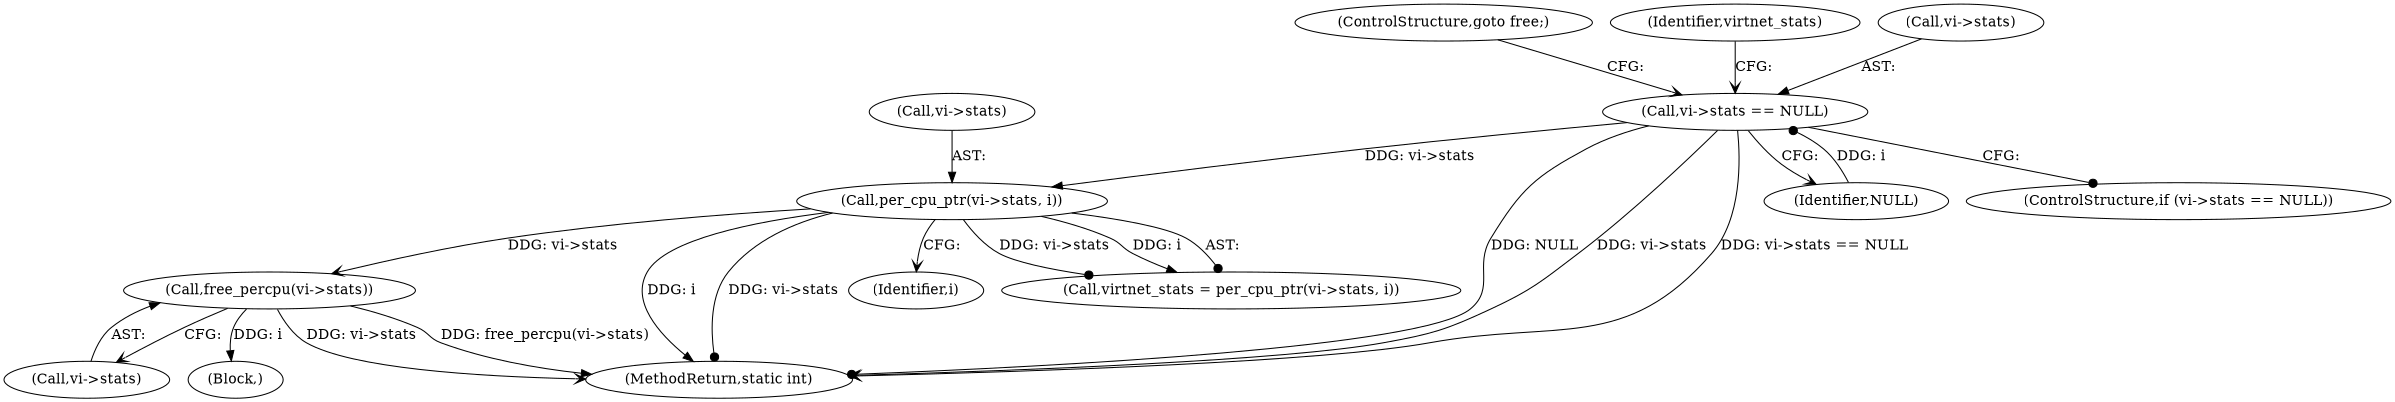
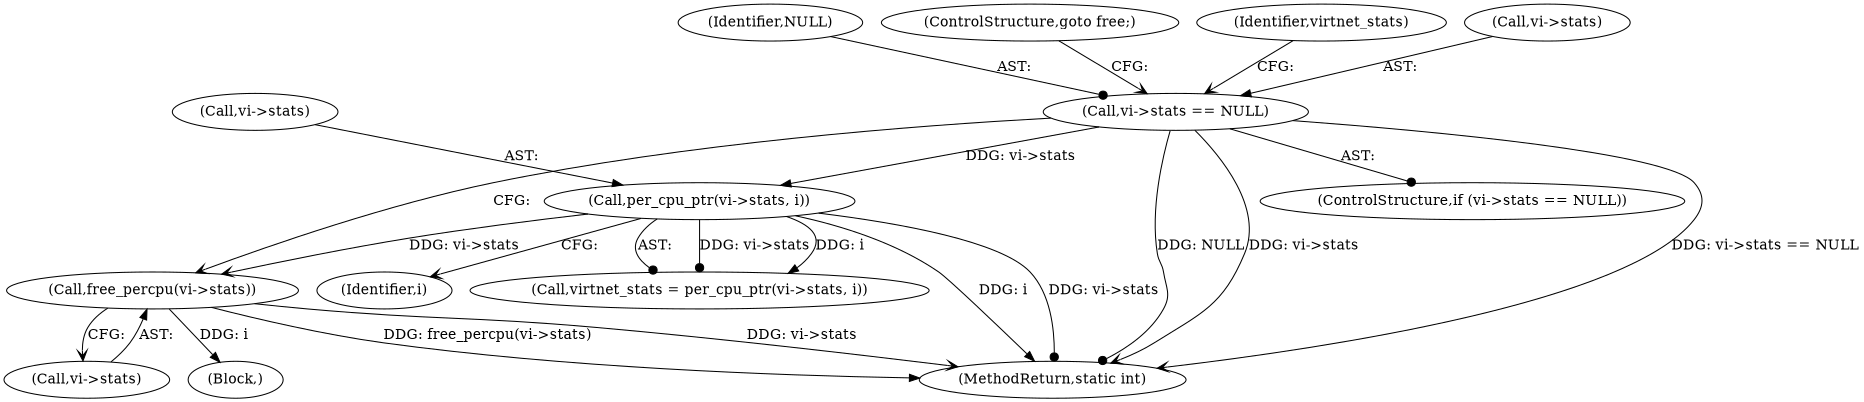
edge "(Identifier,NULL)" -> "(Call,vi->stats == NULL)": label "DDG: i" -> "AST: "
edge "(Call,vi->stats == NULL)" -> "(ControlStructure,if (vi->stats == NULL))": label "CFG: " -> "AST: "
edge "(Call,vi->stats == NULL)" -> "(Identifier,NULL)": now "(Call,vi->stats == NULL)" -> "(Call,free_percpu(vi->stats))"
